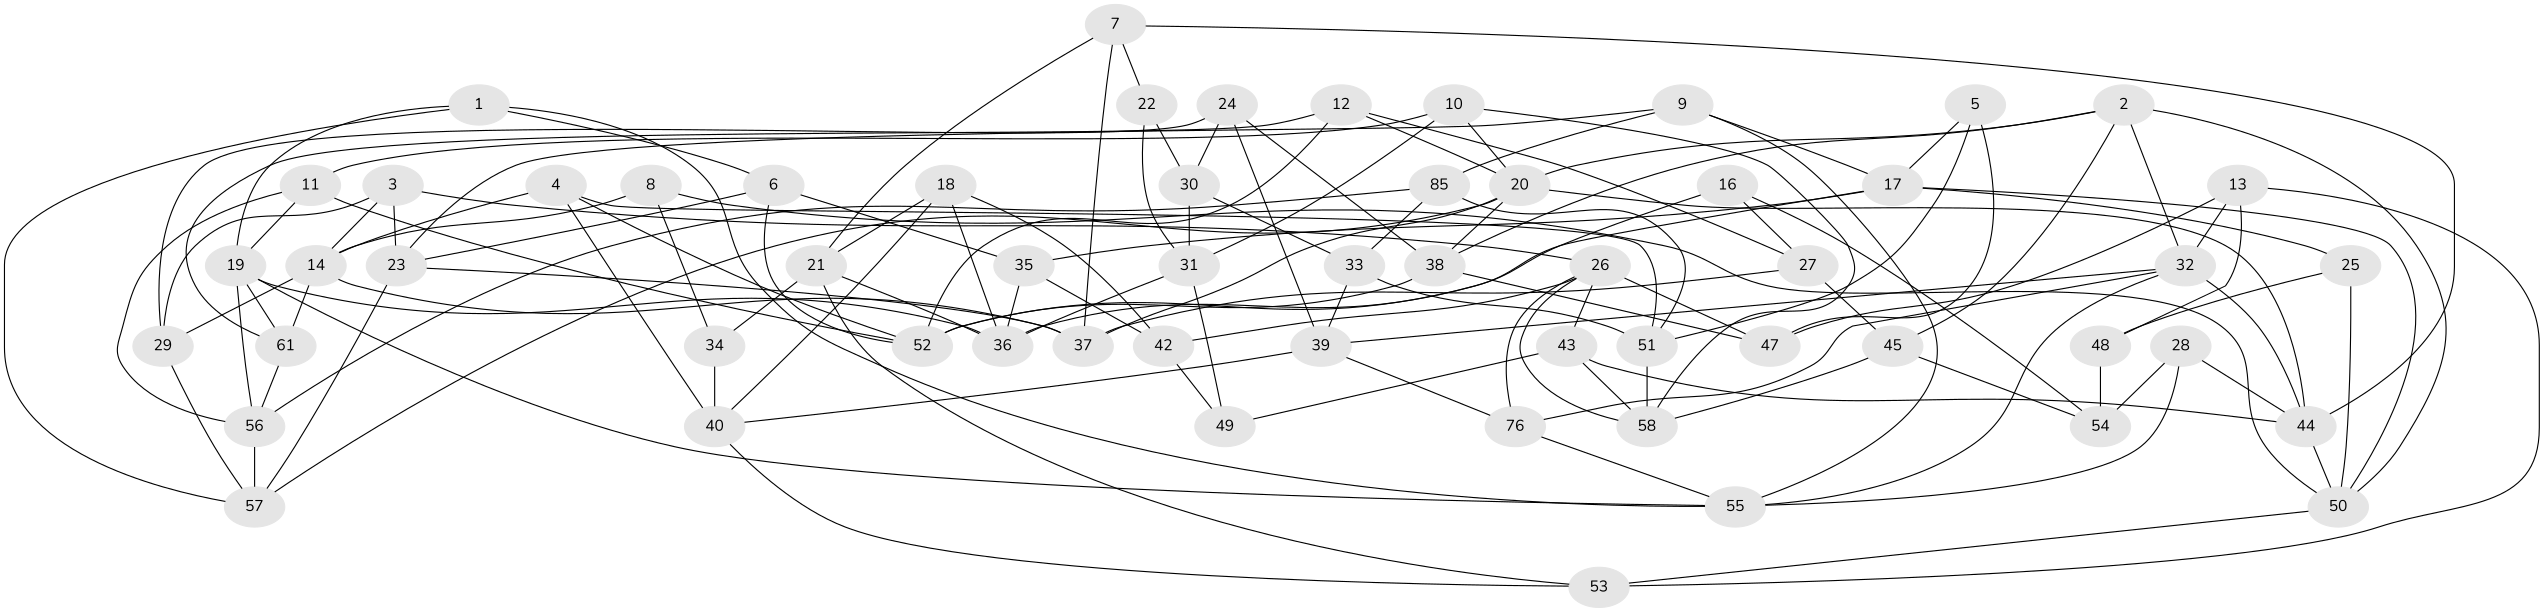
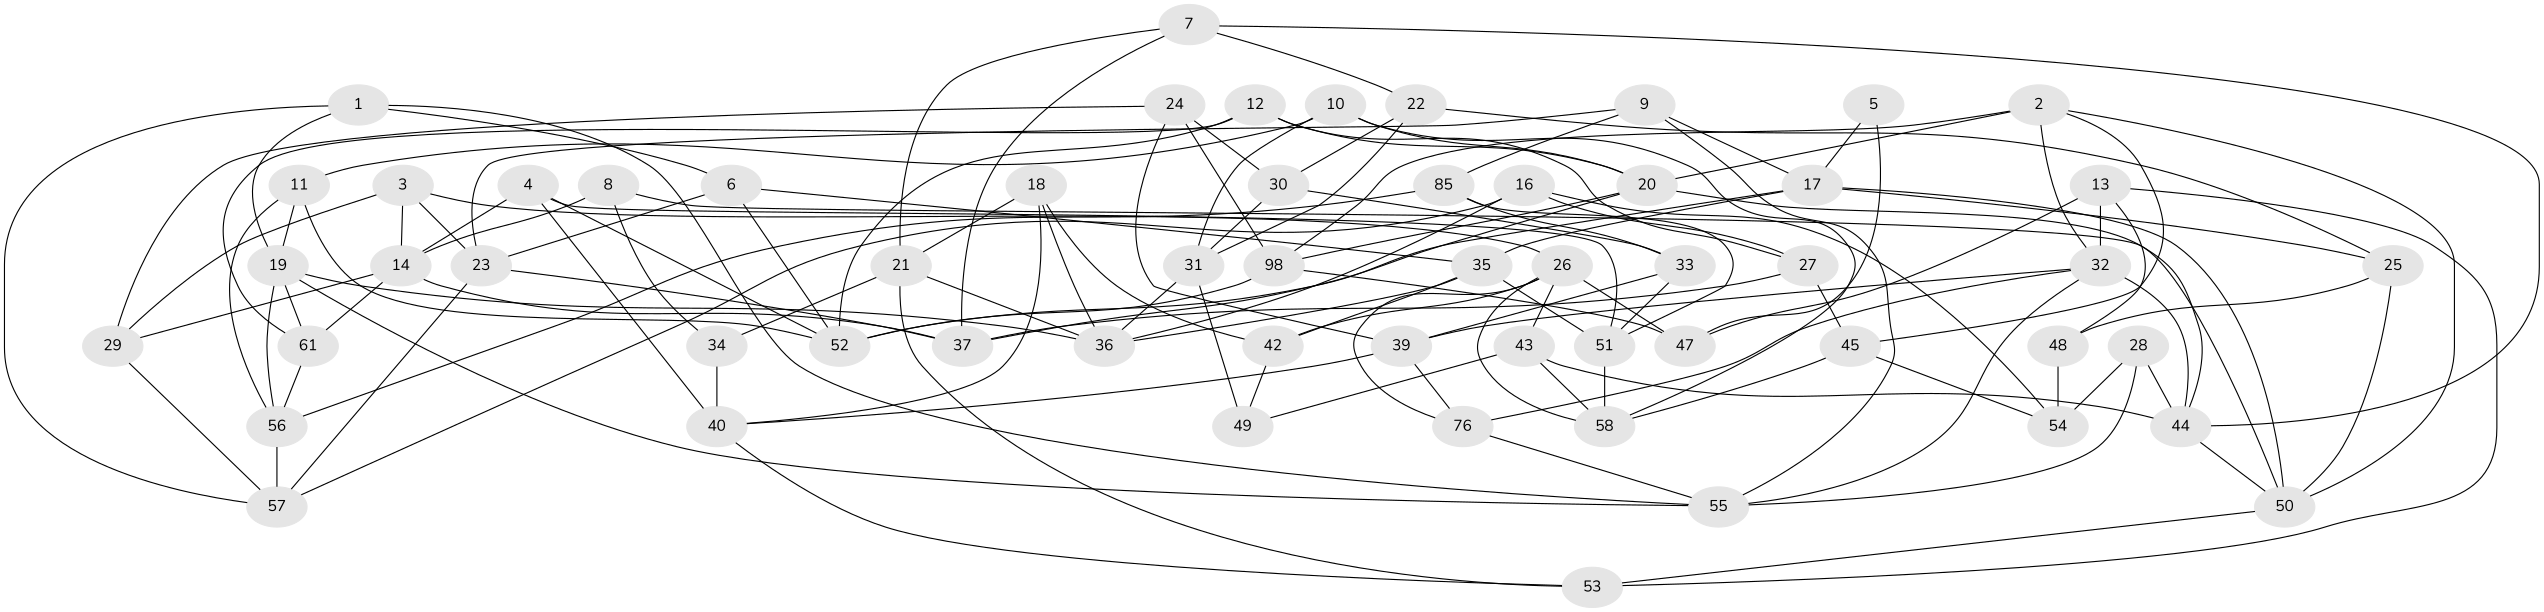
edge "22" -- "25": added
edge "20" -- "57": now "16" -- "57"
node "38": label "38" -> "98"
edge "5" -- "51": now "35" -- "51"
